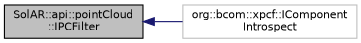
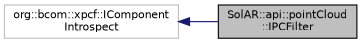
edge "org::bcom::xpcf::IComponent Introspect" -> "SolAR::api::pointCloud ::IPCFilter": reversed
